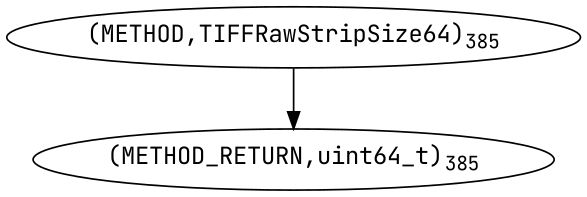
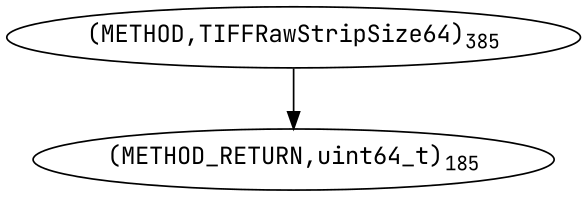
node "(METHOD_RETURN,uint64_t)": text "385" -> "185"
